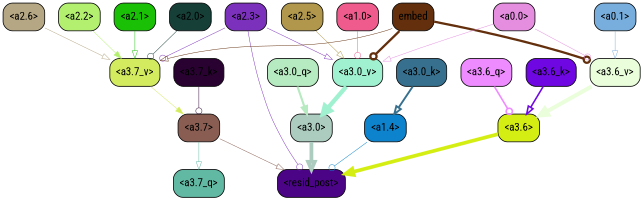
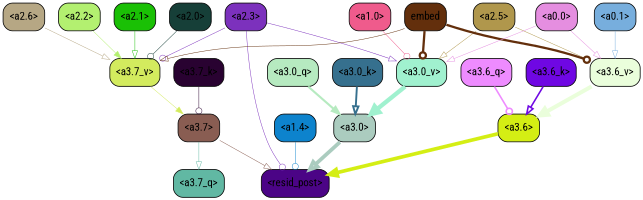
edge "<a2.5>" -> "<a3.6_v>": added
edge "<a0.0>" -> "<a3.6_v>": arrowhead odot -> onormal
edge "<a3.0_k>" -> "<a1.4>": now "<a3.0_k>" -> "<a3.0>"
